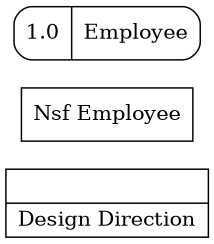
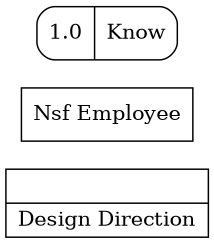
node "1.0": text "Employee" -> "Know"
